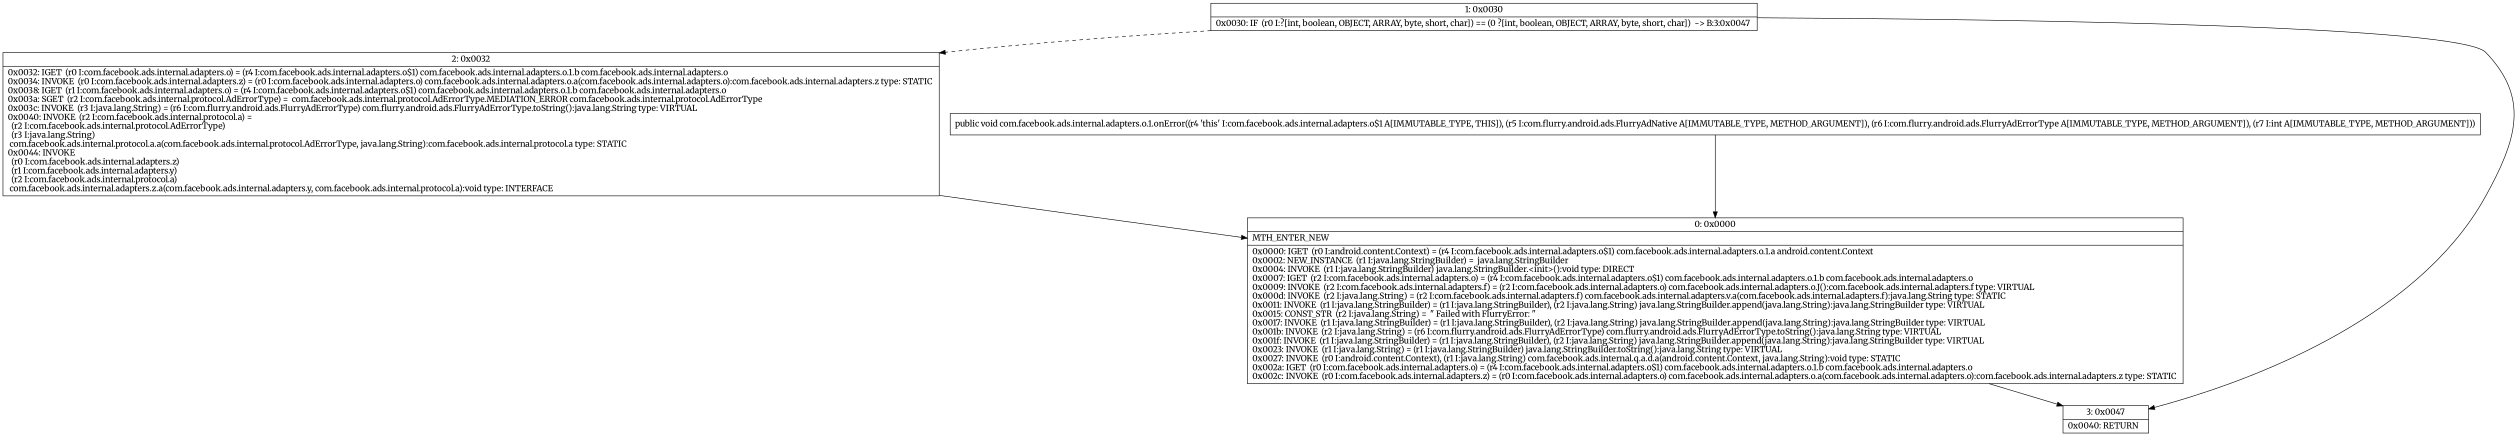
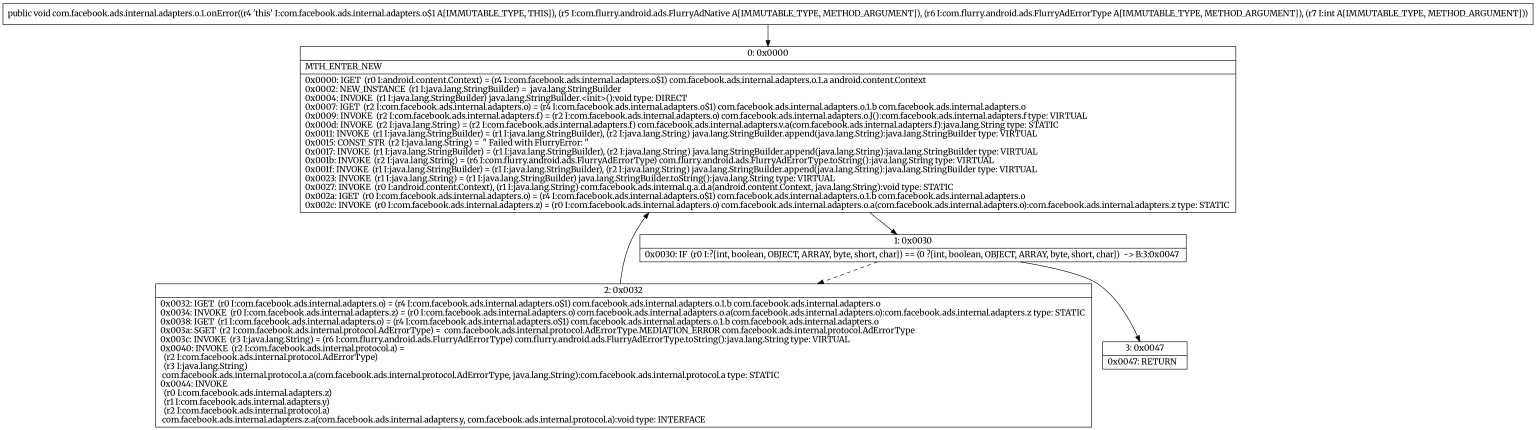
edge "0: 0x0000" -> "3: 0x0047": now "0: 0x0000" -> "1: 0x0030"
node "3: 0x0047": text "0x0040: RETURN" -> "0x0047: RETURN"
